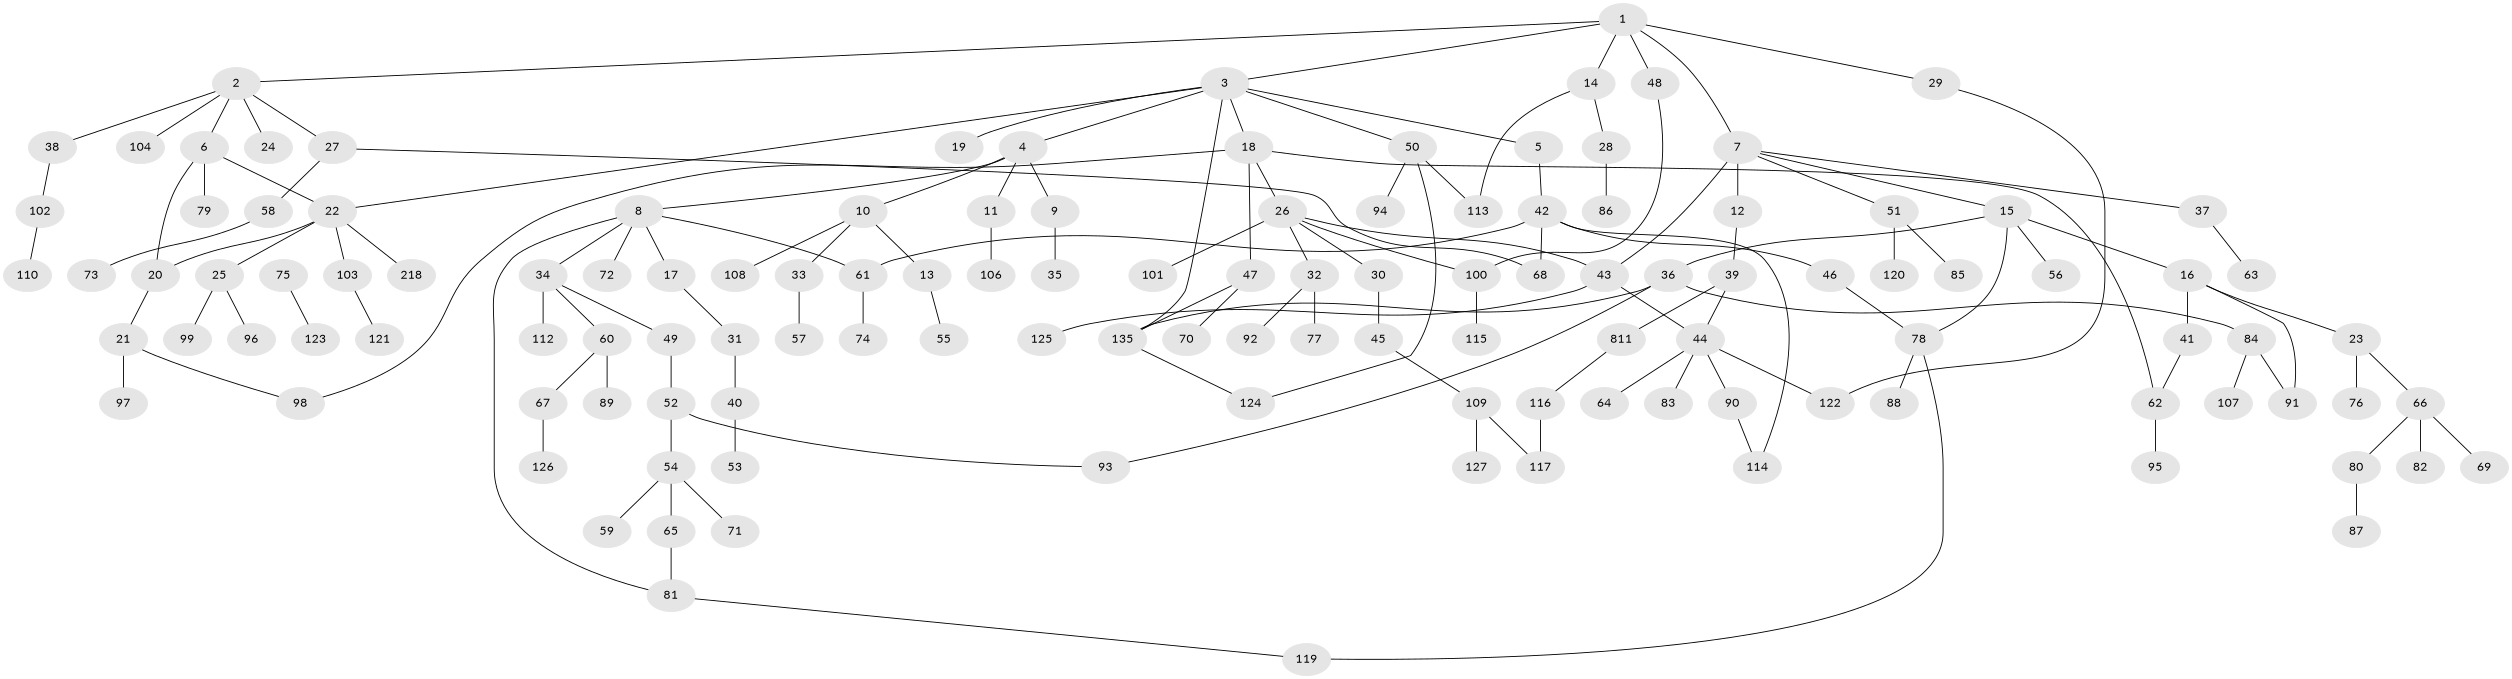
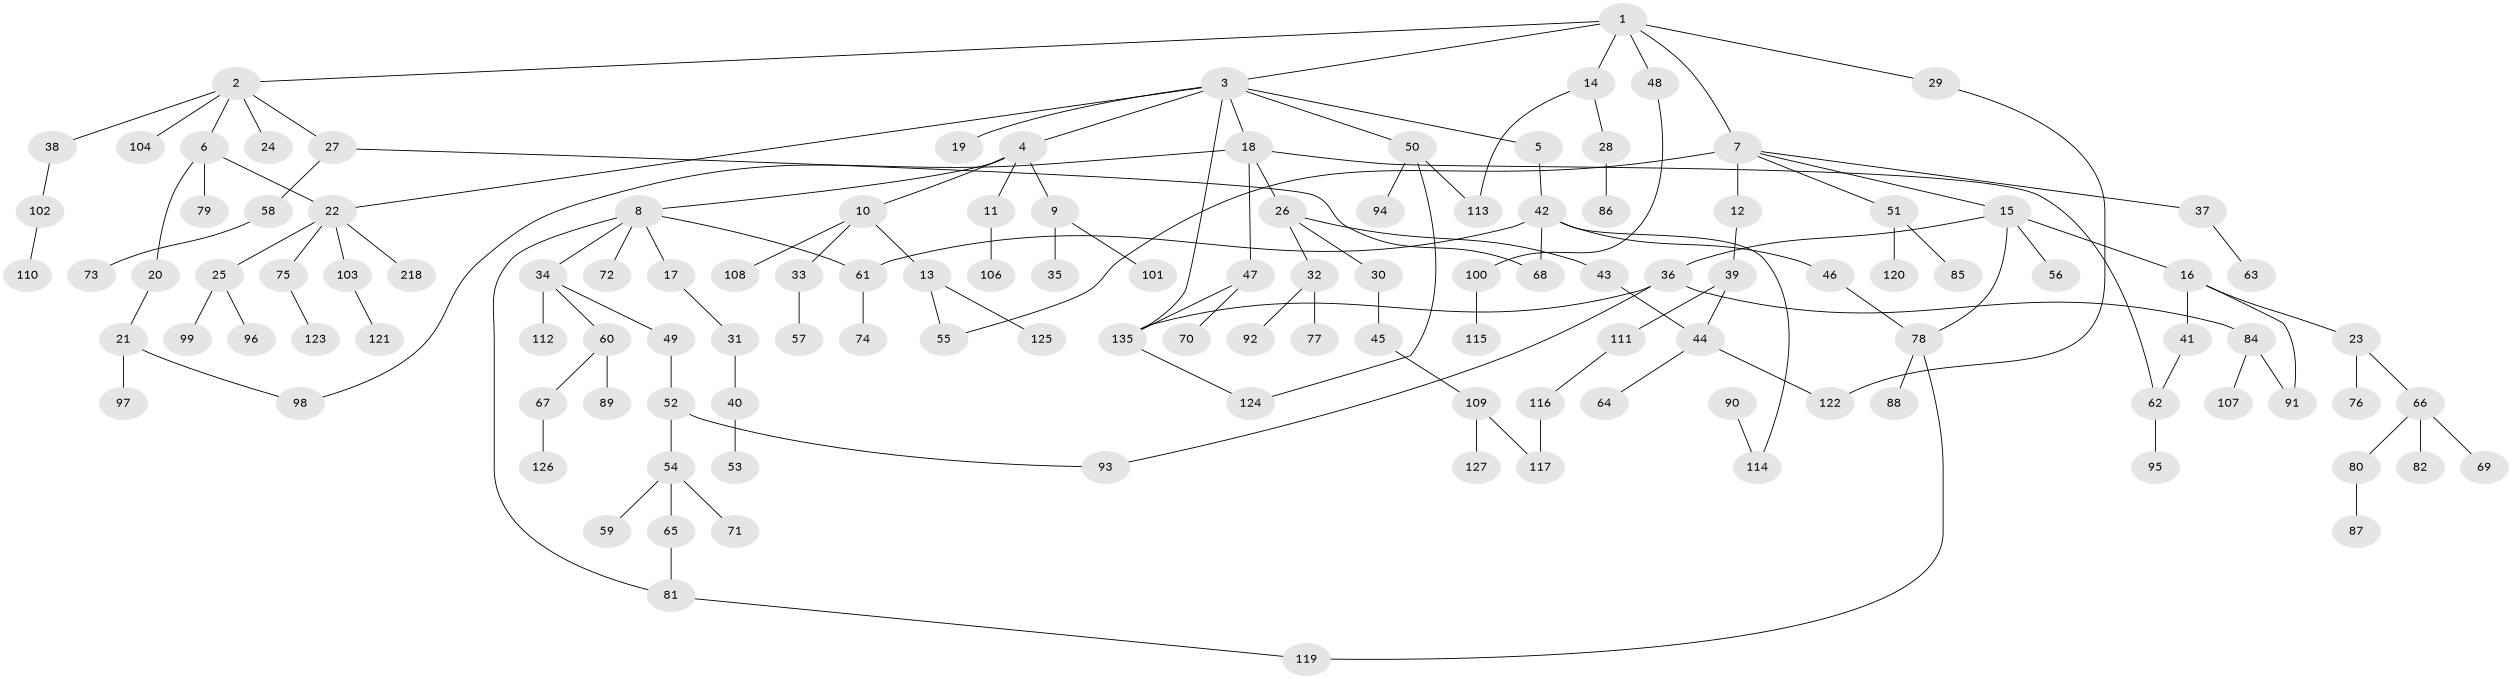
edge "7" -- "43": now "7" -- "55"
edge "26" -- "101": now "9" -- "101"
edge "26" -- "100": removed
edge "22" -- "20": now "22" -- "75"
edge "43" -- "125": now "13" -- "125"
node "811": label "811" -> "111"
edge "44" -- "90": removed
node "83": removed
